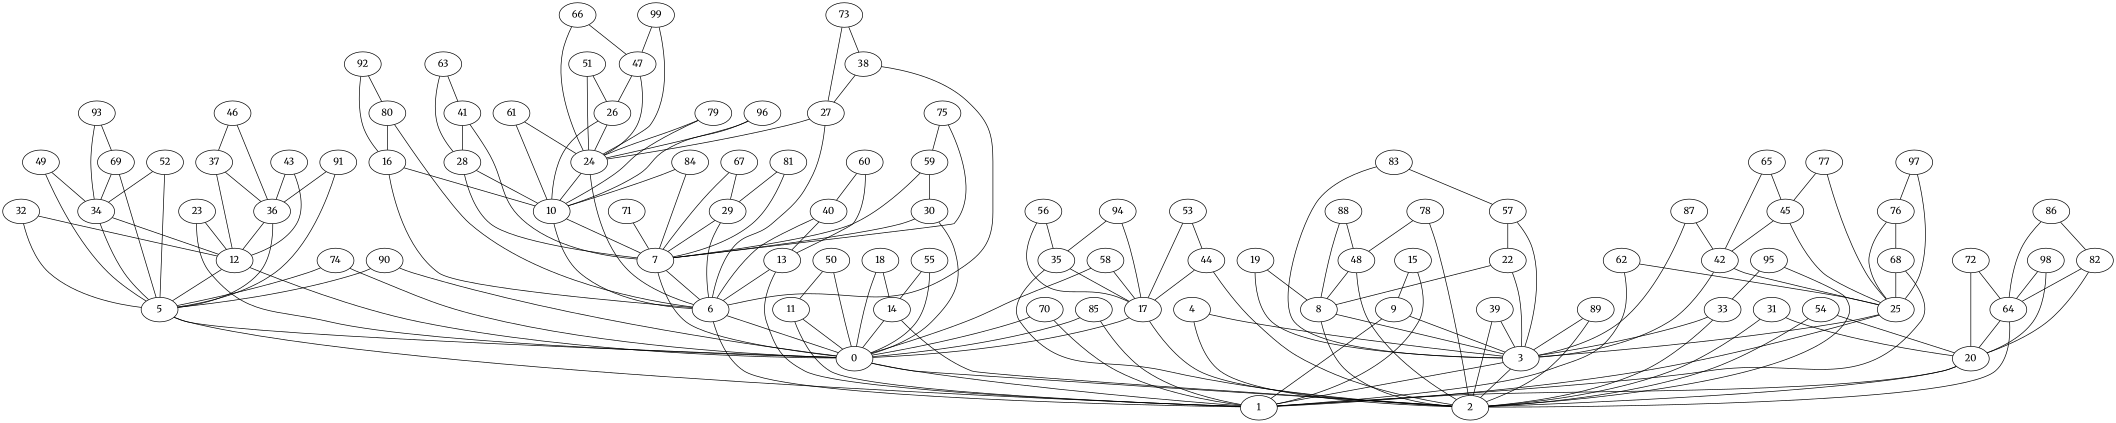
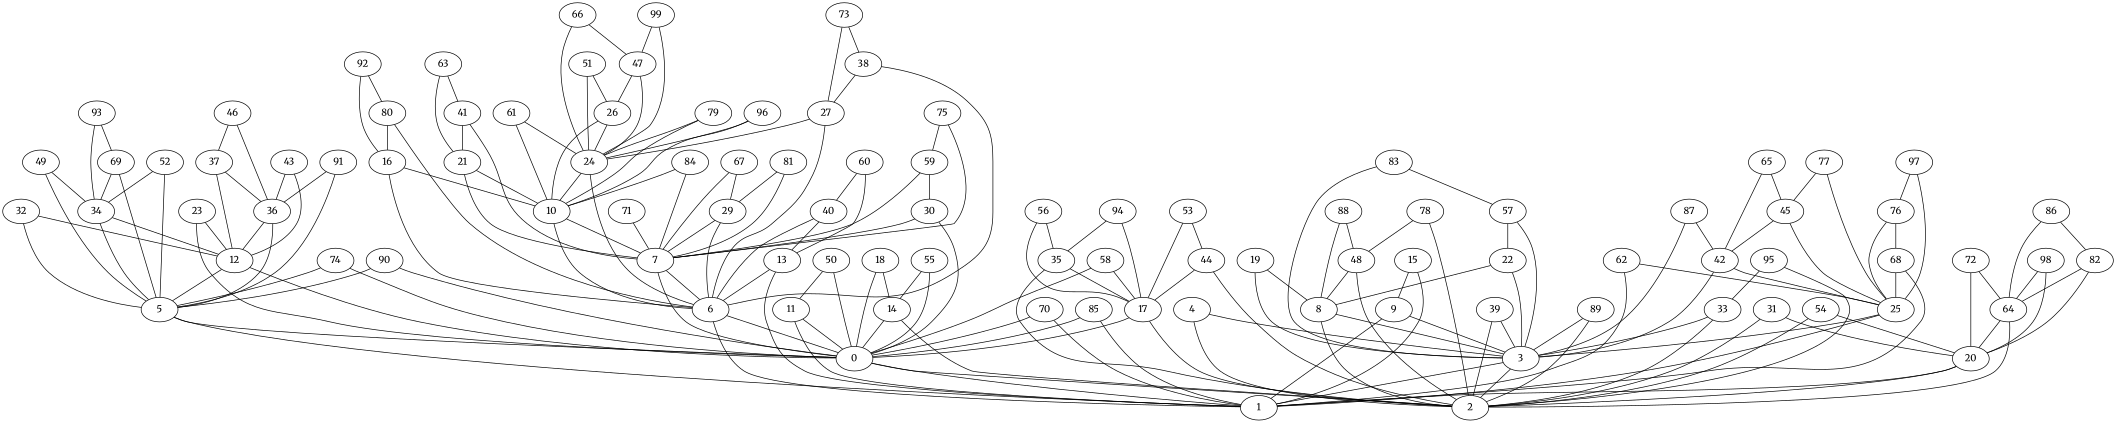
node "28": label "28" -> "21"
